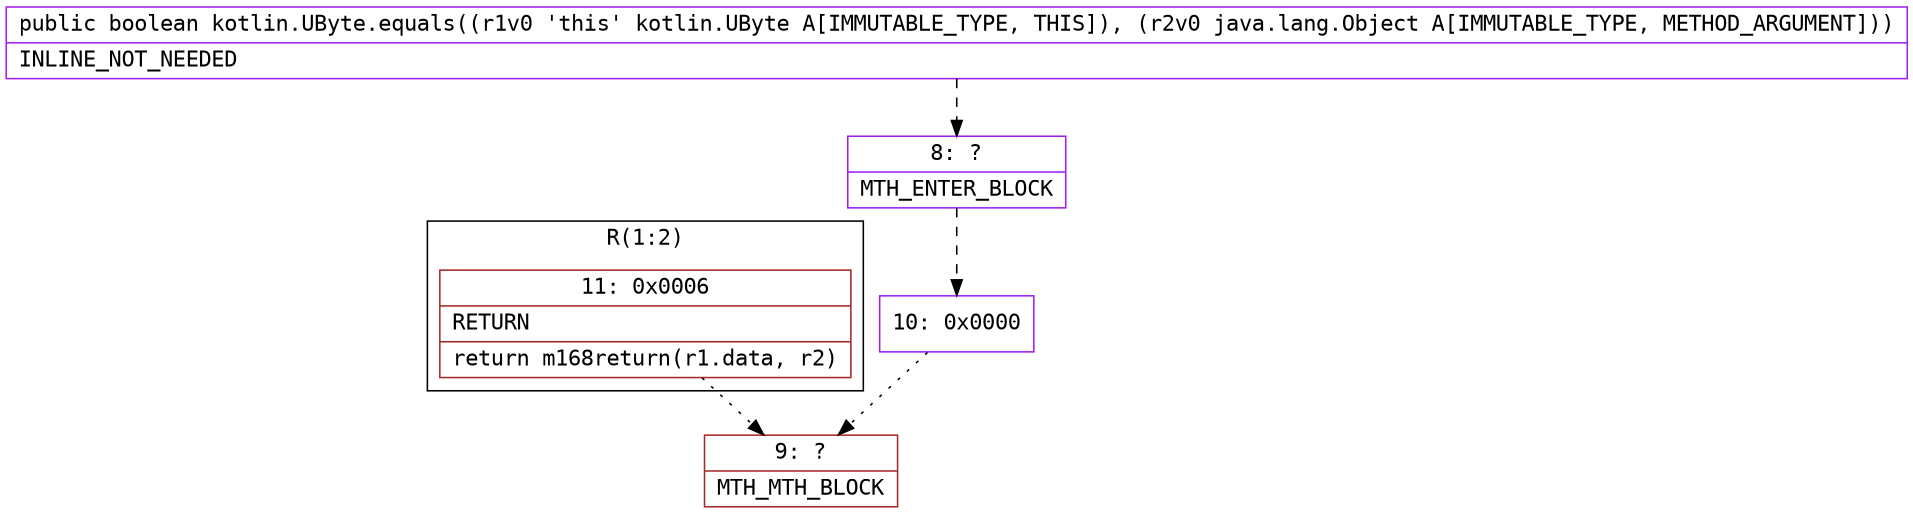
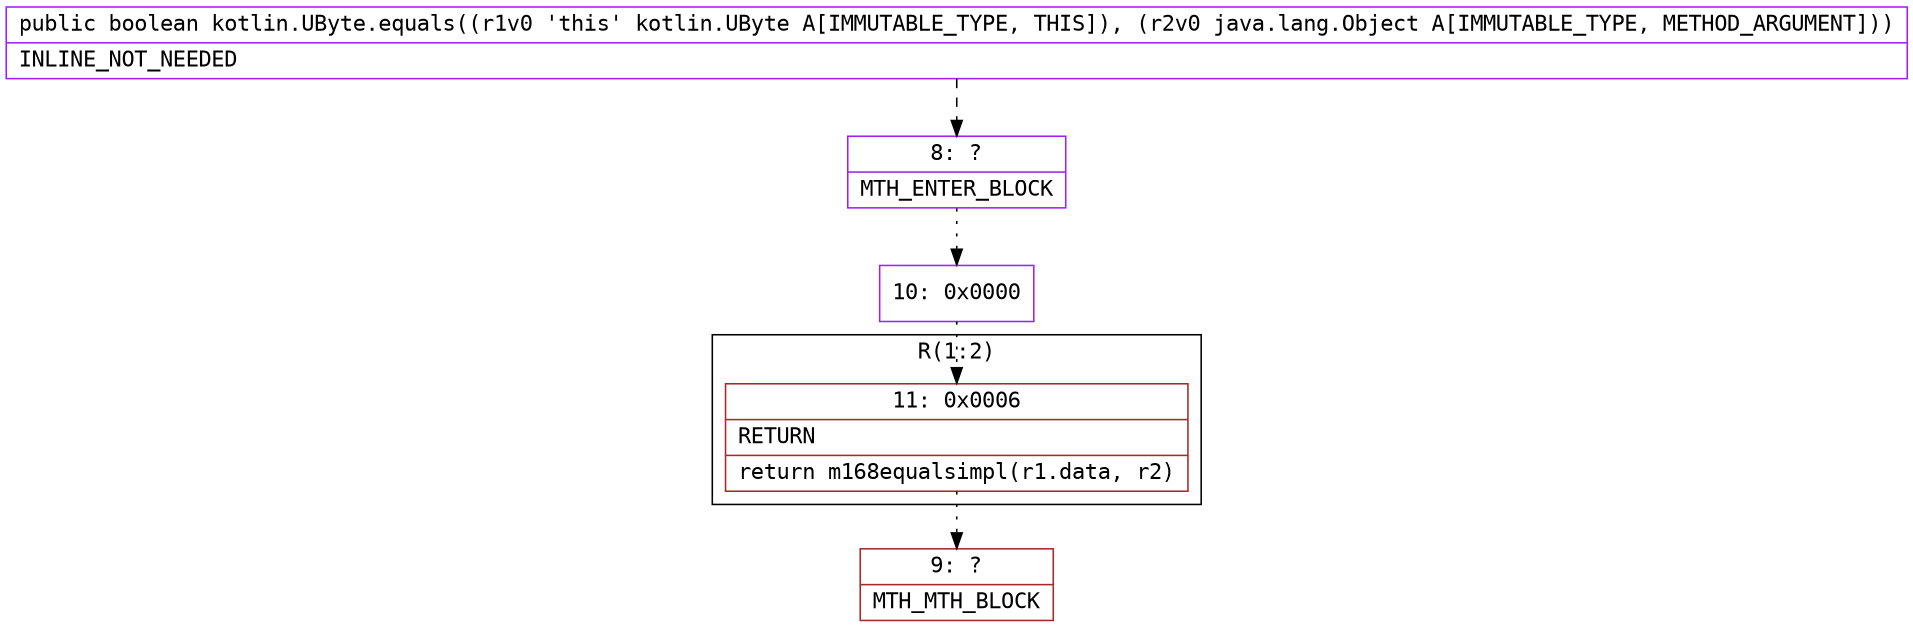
edge "8: ?" -> "10: 0x0000": style dashed -> dotted
node "11: 0x0006": text "return m168return(r1.data, r2)" -> "return m168equalsimpl(r1.data, r2)"
edge "10: 0x0000" -> "9: ?": now "10: 0x0000" -> "11: 0x0006"
